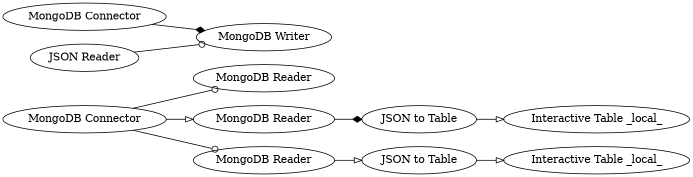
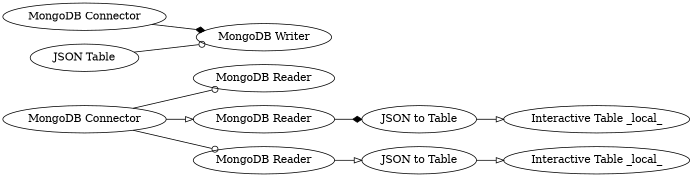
node "JSON Reader": label "JSON Reader" -> "JSON Table"
